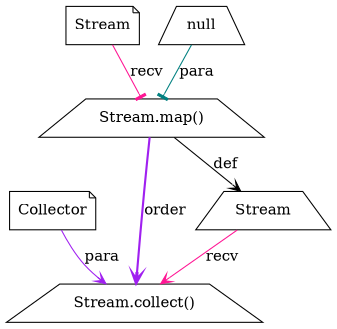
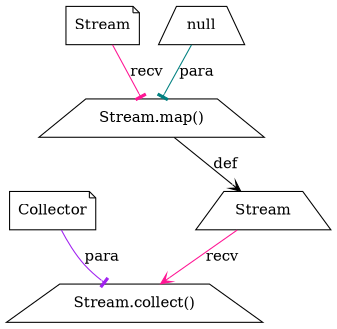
edge "Stream.map()" -> "Stream.collect()": removed, label "order"
edge "Collector" -> "Stream.collect()": arrowhead vee -> tee
